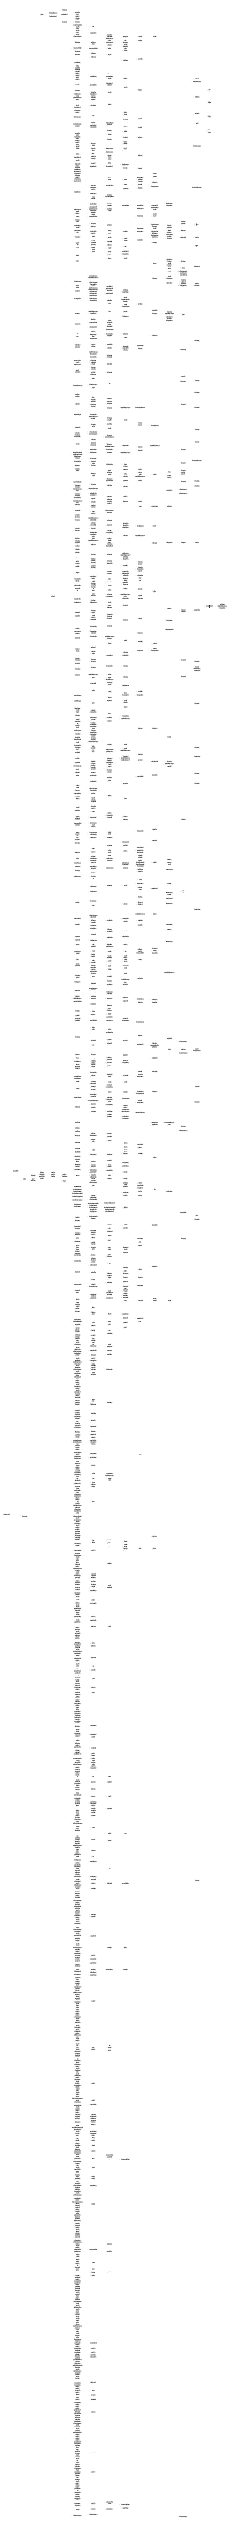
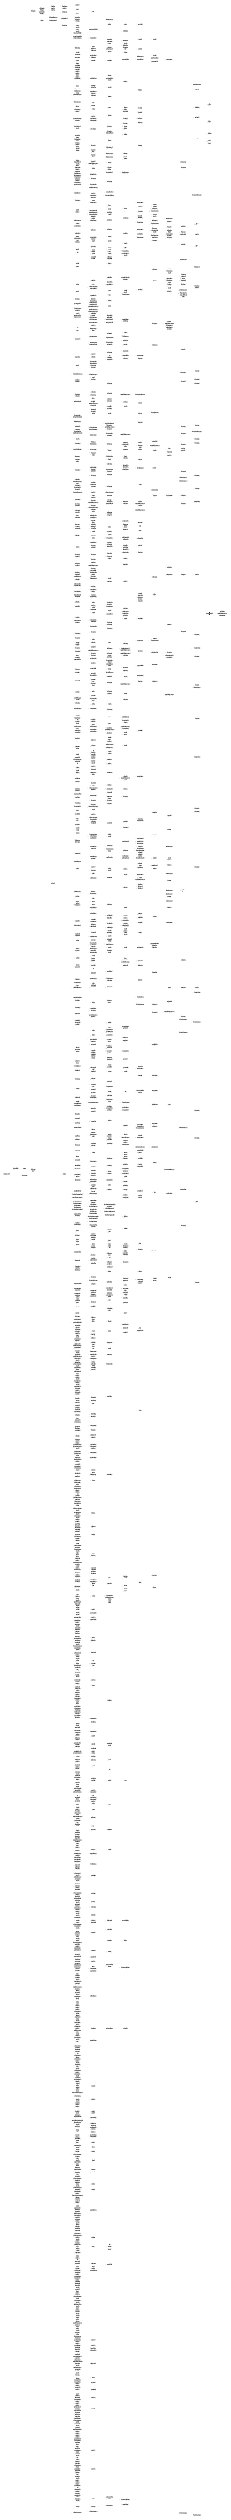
node "__io_put_kbuf_list": removed
node "__kern_my_cpu_offset_19": added
